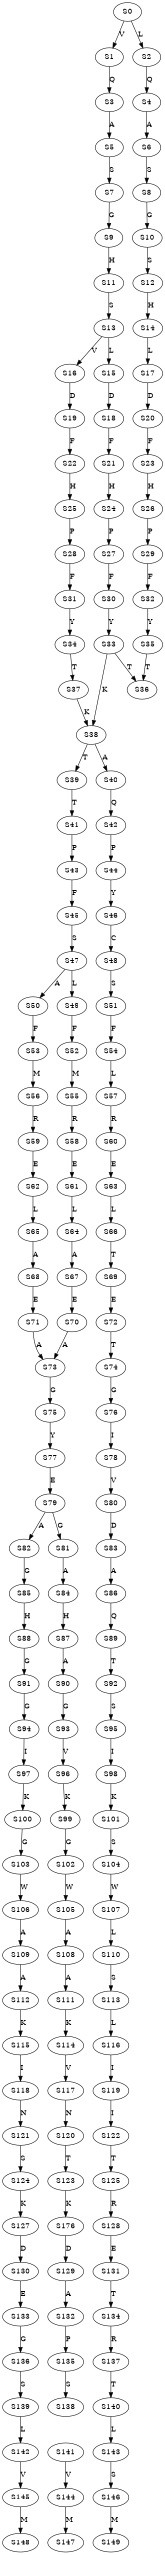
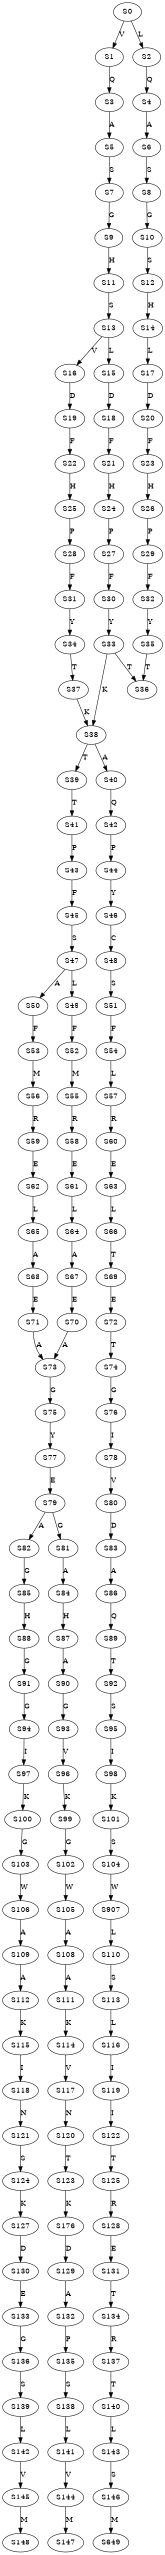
node "S107": label "S107" -> "S907"
edge "S138" -> "S141": added, label "L"
node "S149": label "S149" -> "S649"
